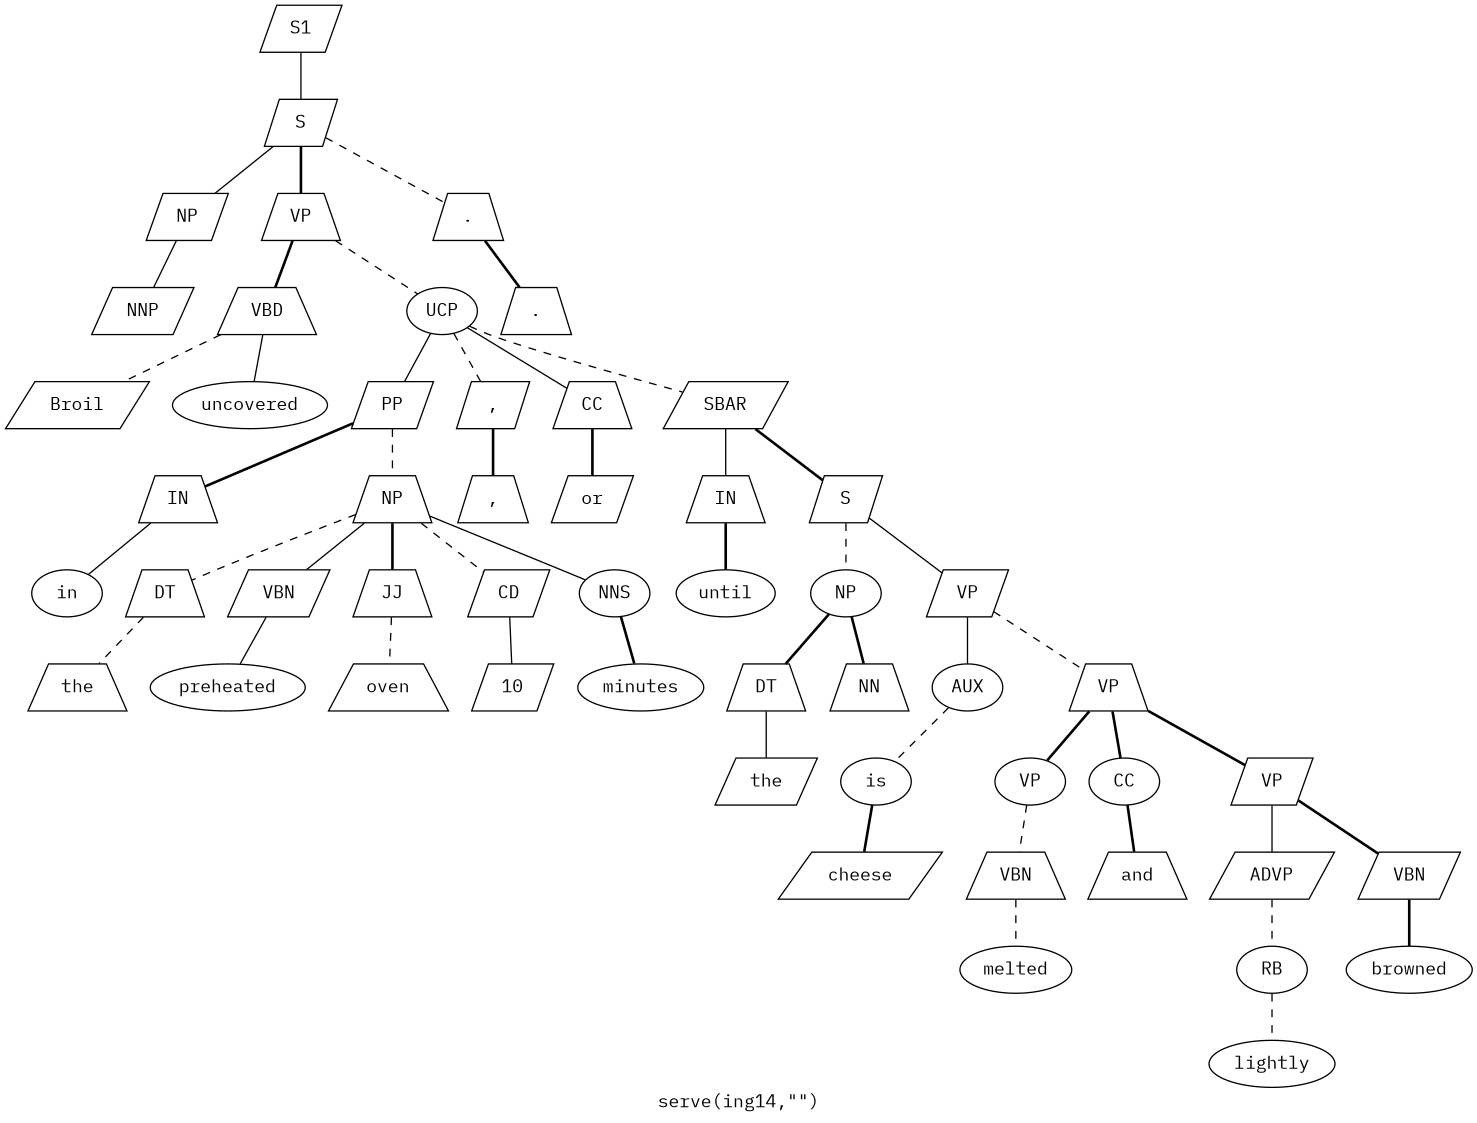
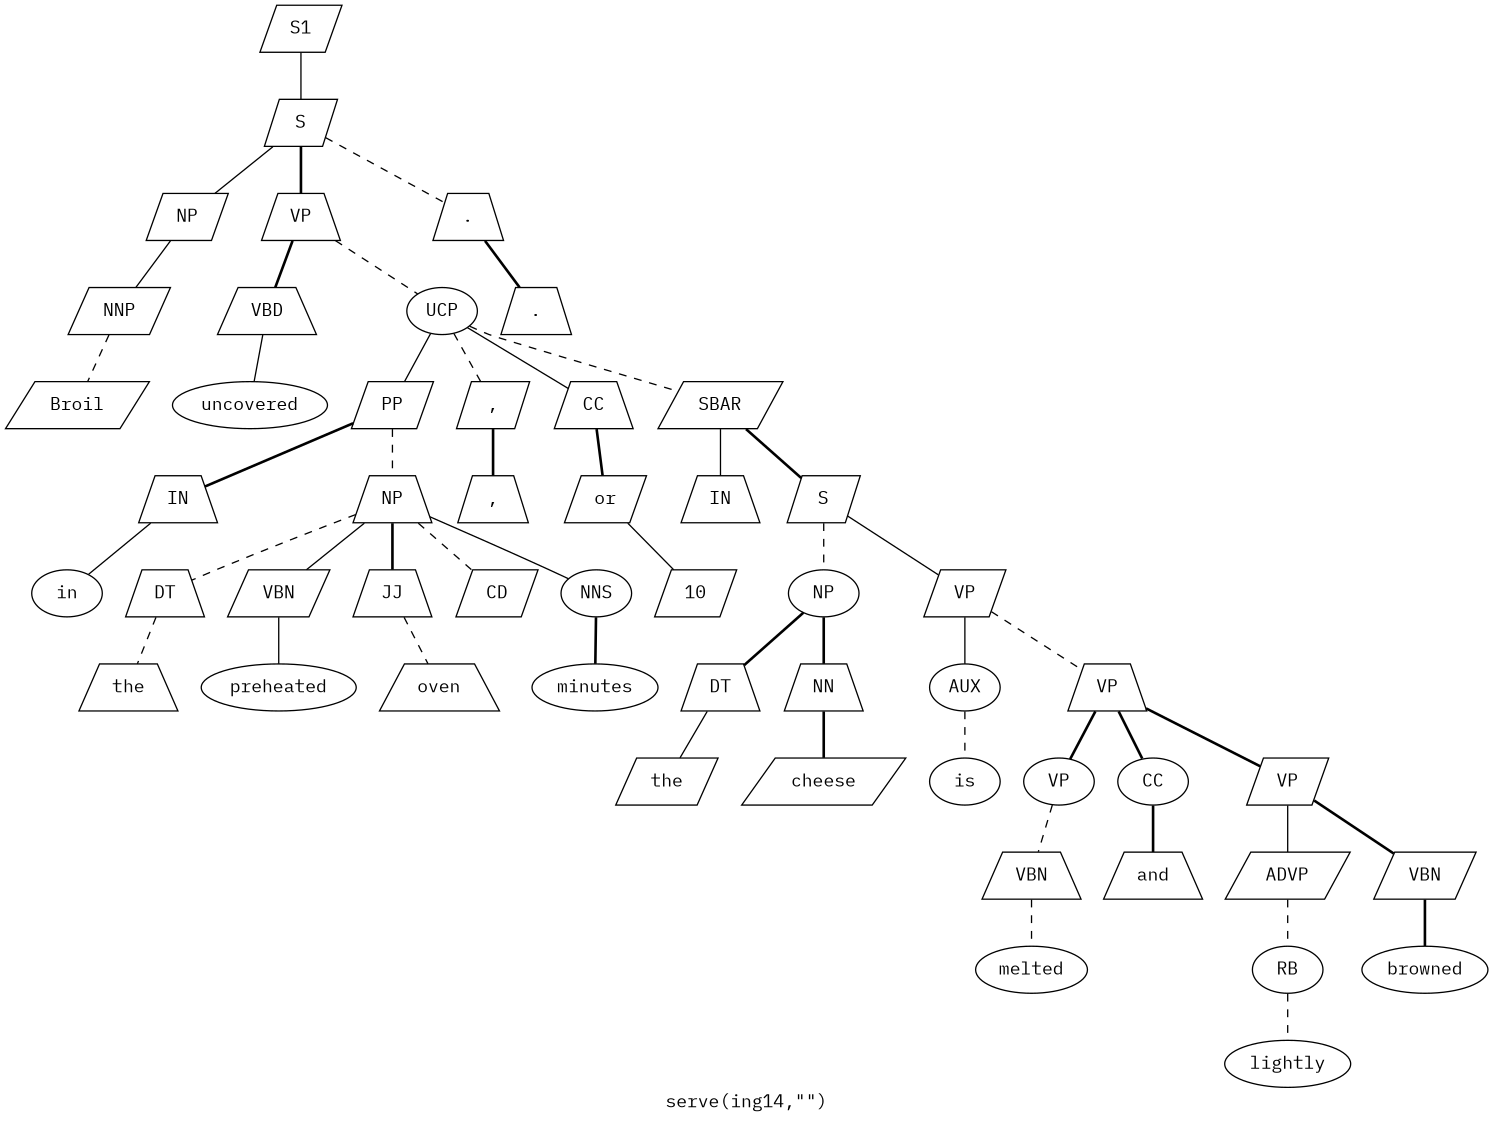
edge "VBD" -- "Broil": now "NNP" -- "Broil"
node "until": removed
edge "CD" -- "10": now "or" -- "10"
edge "is" -- "cheese": now "NN" -- "cheese"
